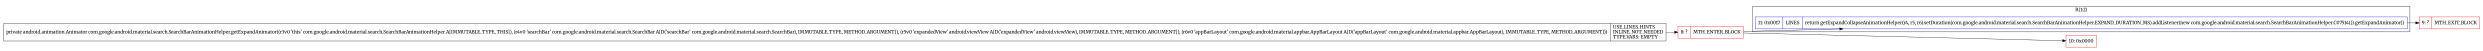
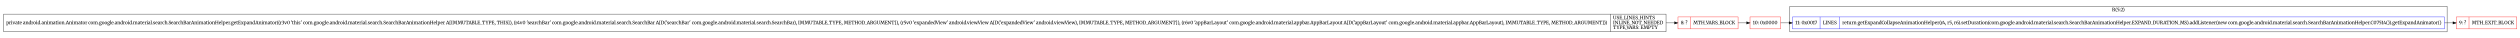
cluster "R(1:2)": label "R(1:2)" -> "R(5:2)"
edge "8: ?" -> "11: 0x0017": now "10: 0x0000" -> "11: 0x0017"
node "8: ?": text "MTH_ENTER_BLOCK" -> "MTH_VARS_BLOCK"
